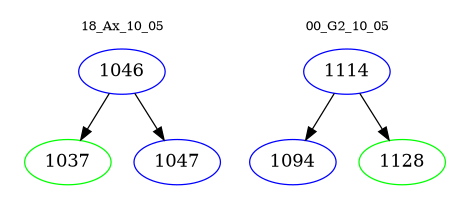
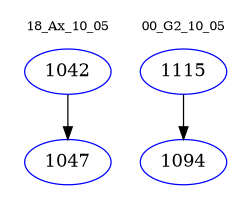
node "1046": label "1046" -> "1042"
node "1114": label "1114" -> "1115"
node "1037": removed
node "1128": removed
